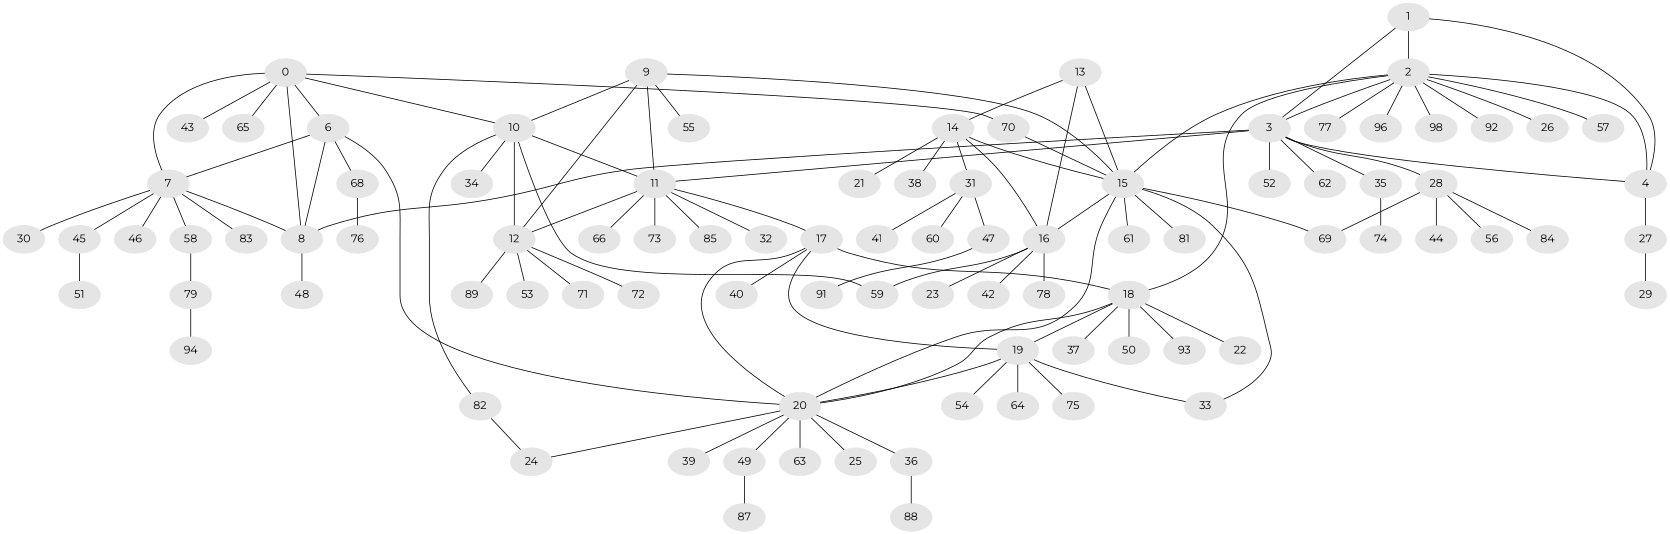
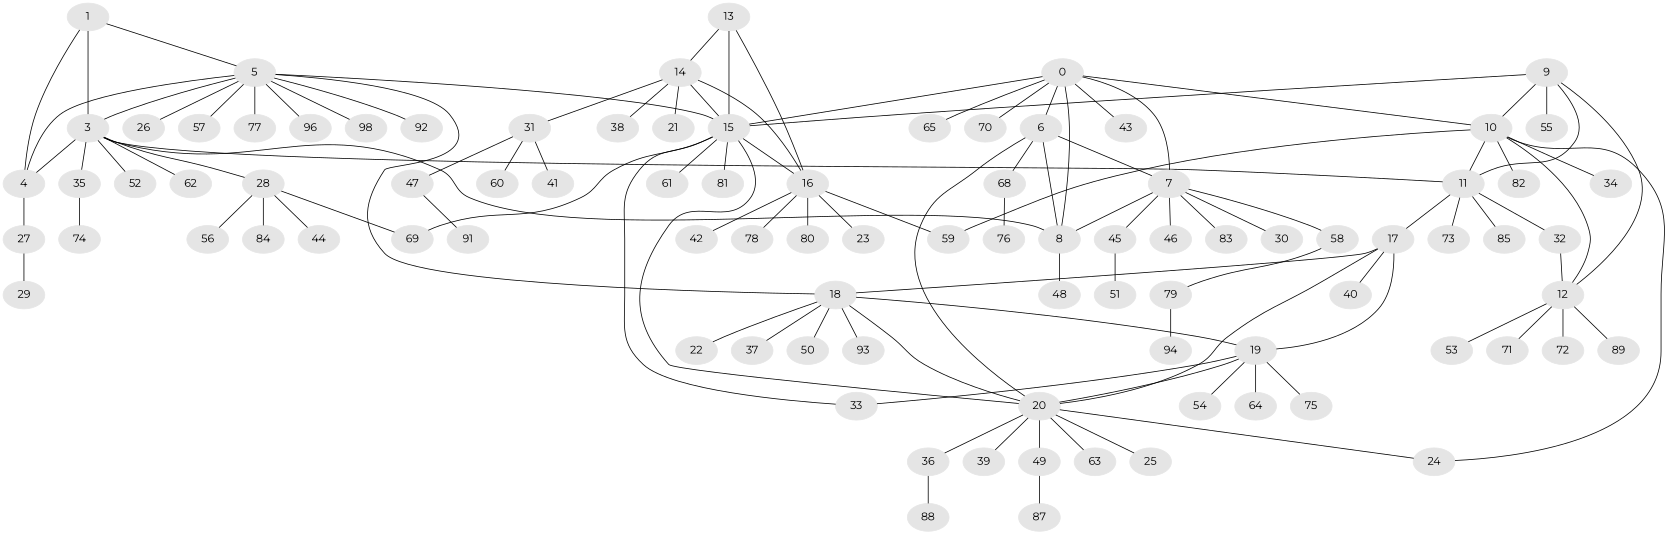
node "2": label "2" -> "5"
edge "70" -- "15": now "0" -- "15"
edge "11" -- "12": now "32" -- "12"
node "66": removed
node "80": added
edge "82" -- "24": now "10" -- "24"
